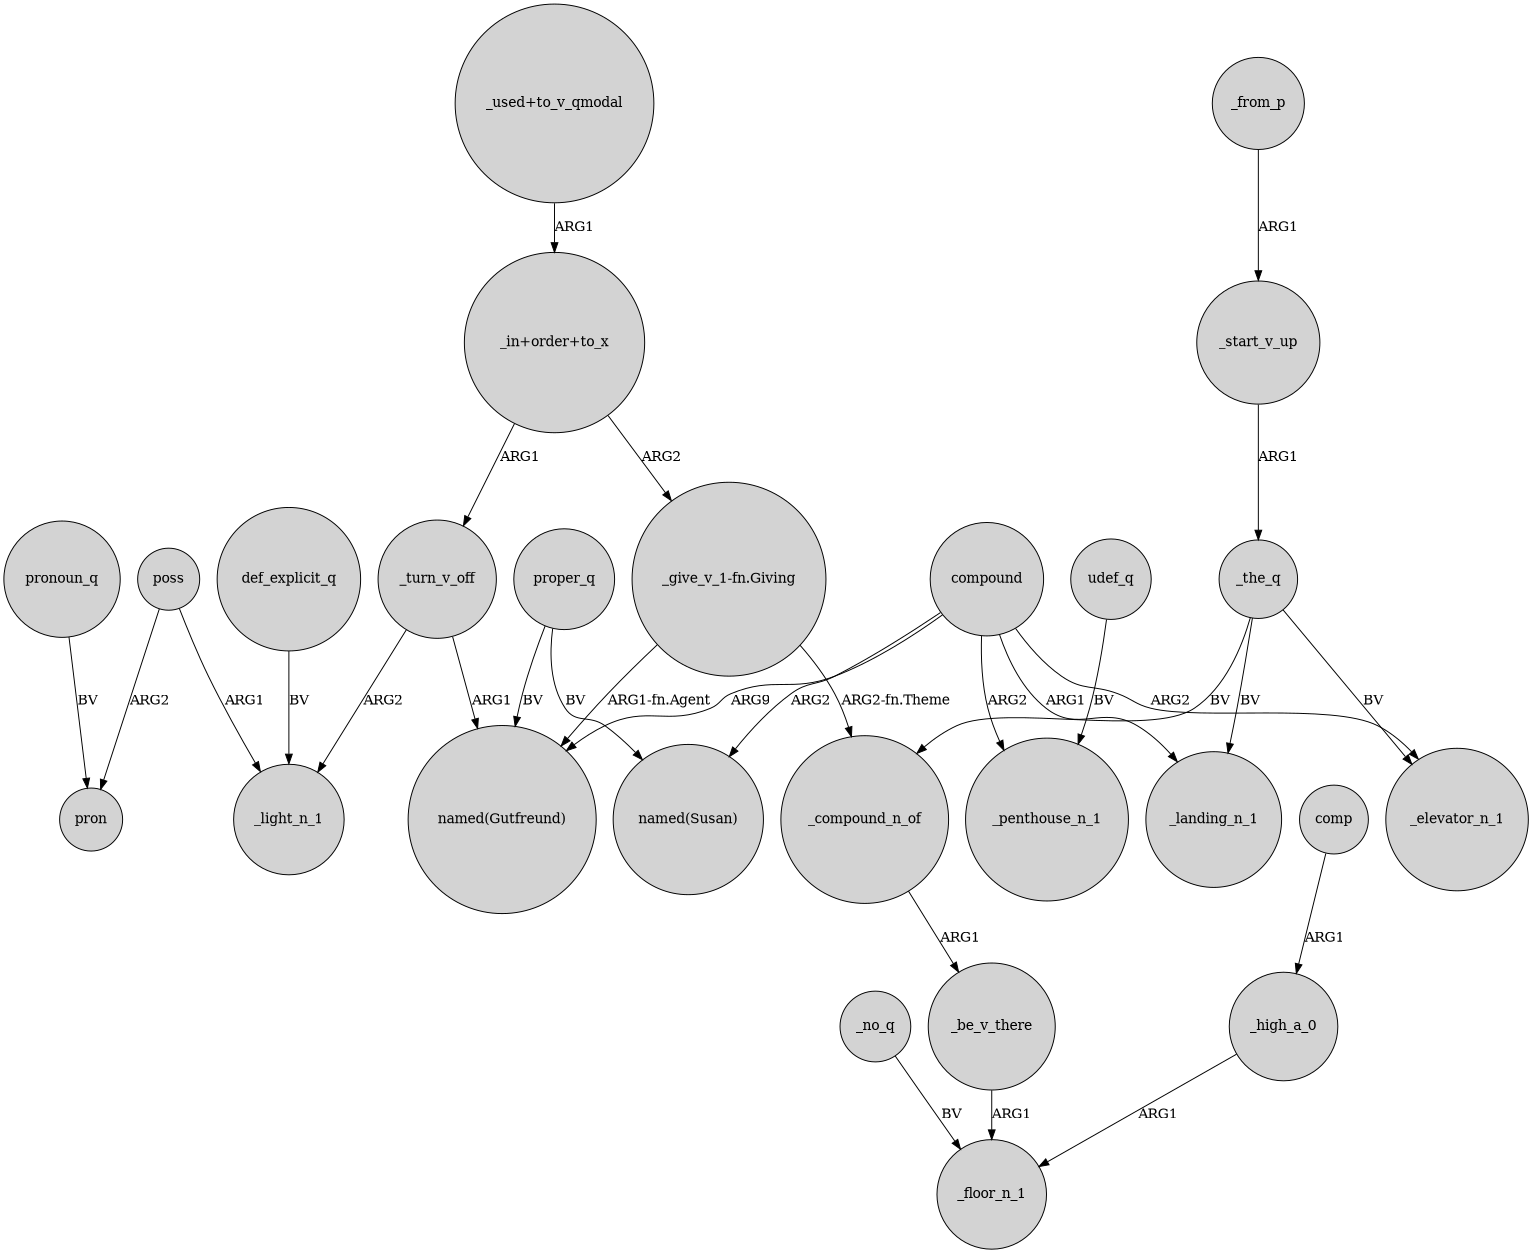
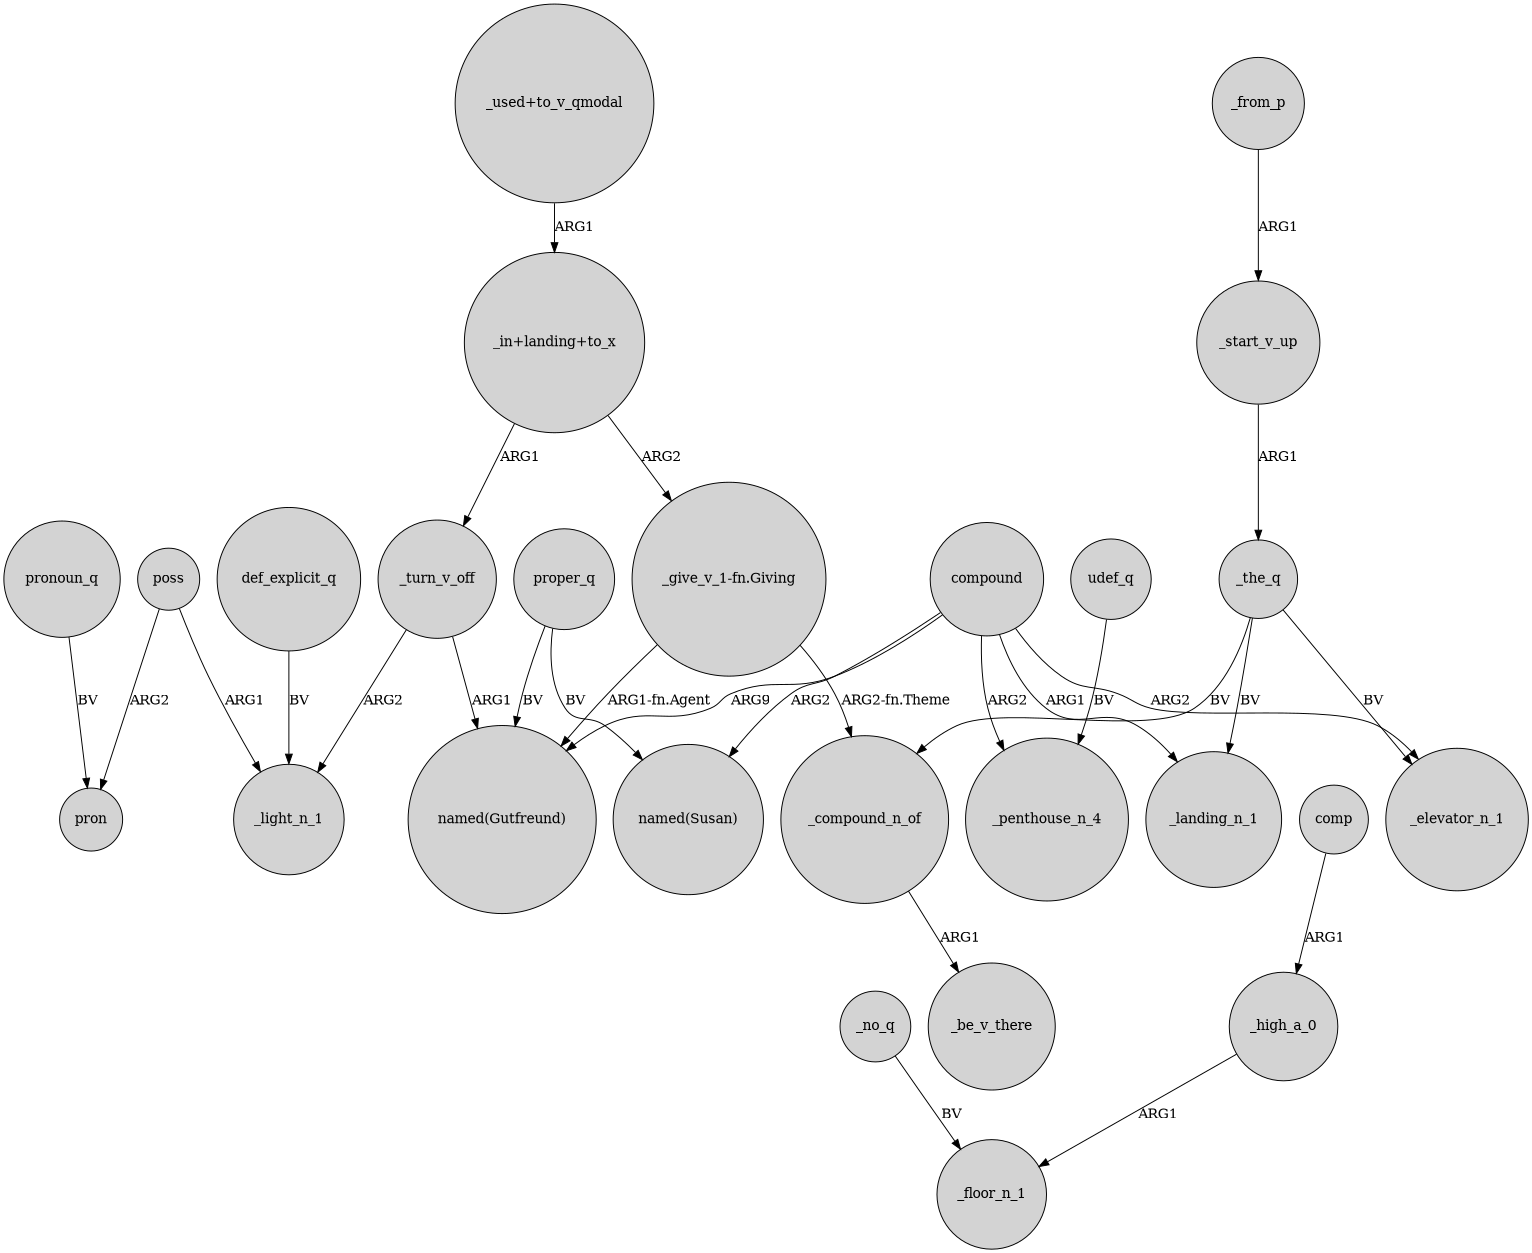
node "_in+order+to_x": label "_in+order+to_x" -> "_in+landing+to_x"
node "_penthouse_n_1": label "_penthouse_n_1" -> "_penthouse_n_4"
edge "_be_v_there" -> "_floor_n_1": removed, label "ARG1"
